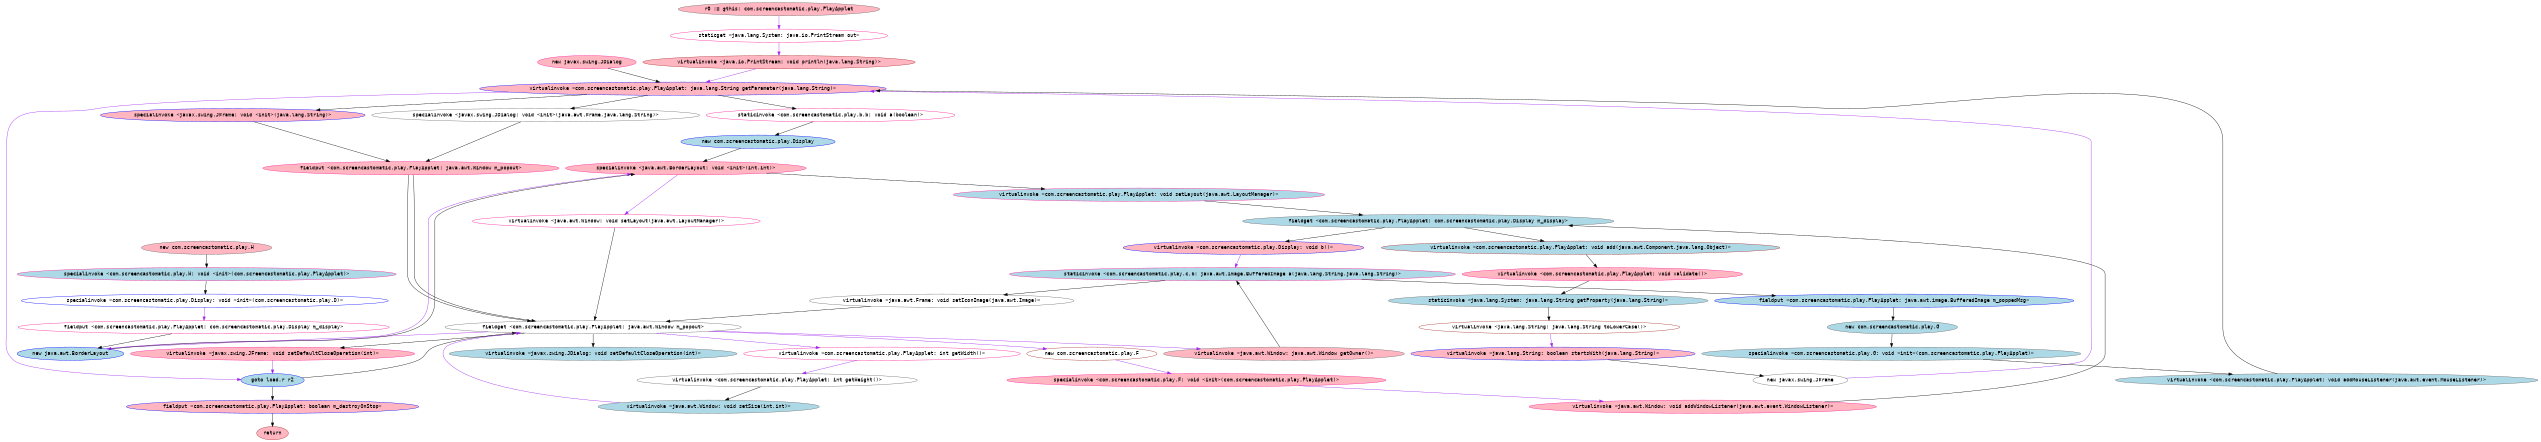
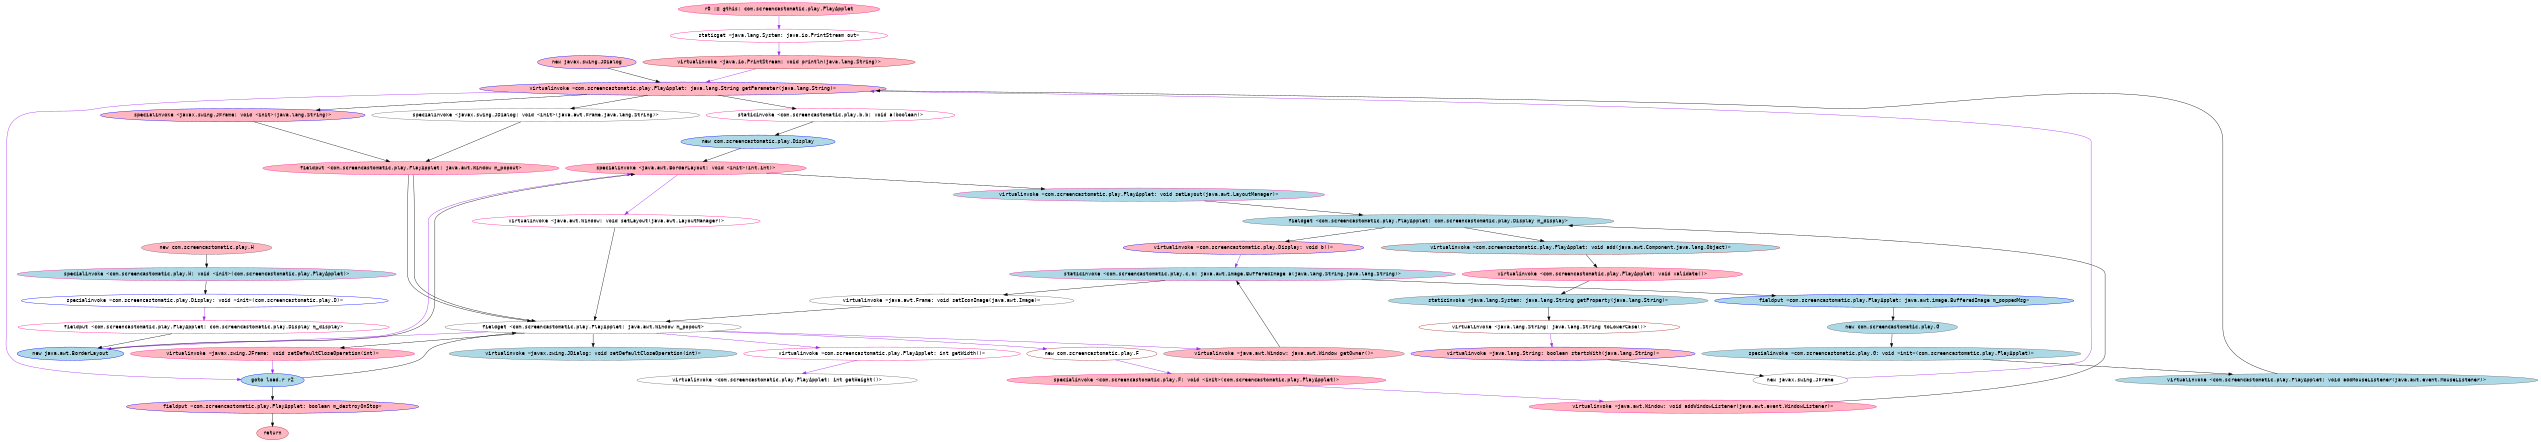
node "r0 := @this: com.screencastomatic.play.PlayApplet": color gray40 -> deeppink
node "new javax.swing.JDialog": color deeppink -> blue
node "virtualinvoke <java.awt.Window: void setSize(int,int)>": removed
